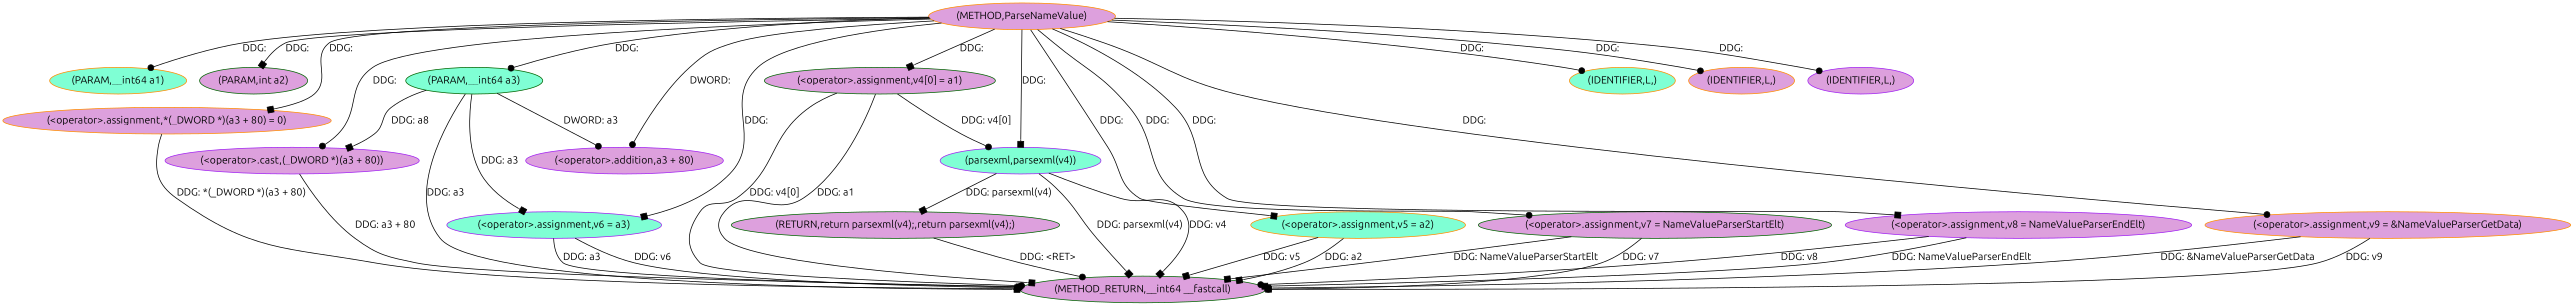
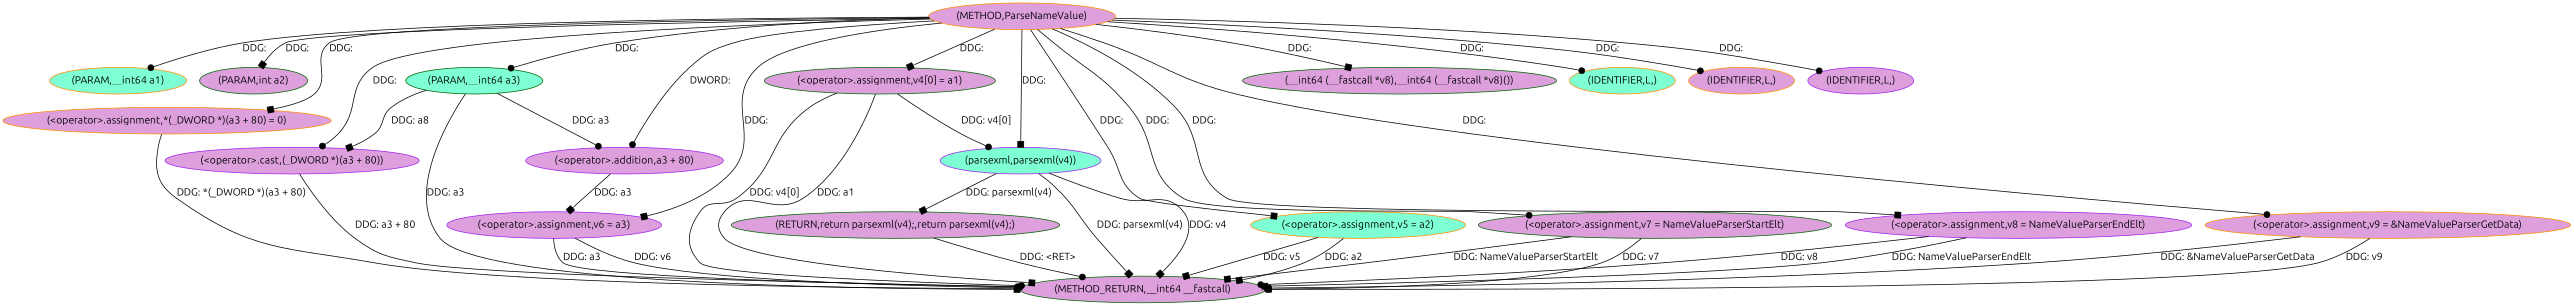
node "(__int64 (__fastcall *v8),__int64 (__fastcall *v8)())": added
edge "(PARAM,__int64 a3)" -> "(<operator>.addition,a3 + 80)": label "DWORD: a3" -> "DDG: a3"
edge "(PARAM,__int64 a3)" -> "(<operator>.assignment,v6 = a3)": now "(<operator>.addition,a3 + 80)" -> "(<operator>.assignment,v6 = a3)"
node "(<operator>.assignment,v6 = a3)": fillcolor aquamarine -> plum
